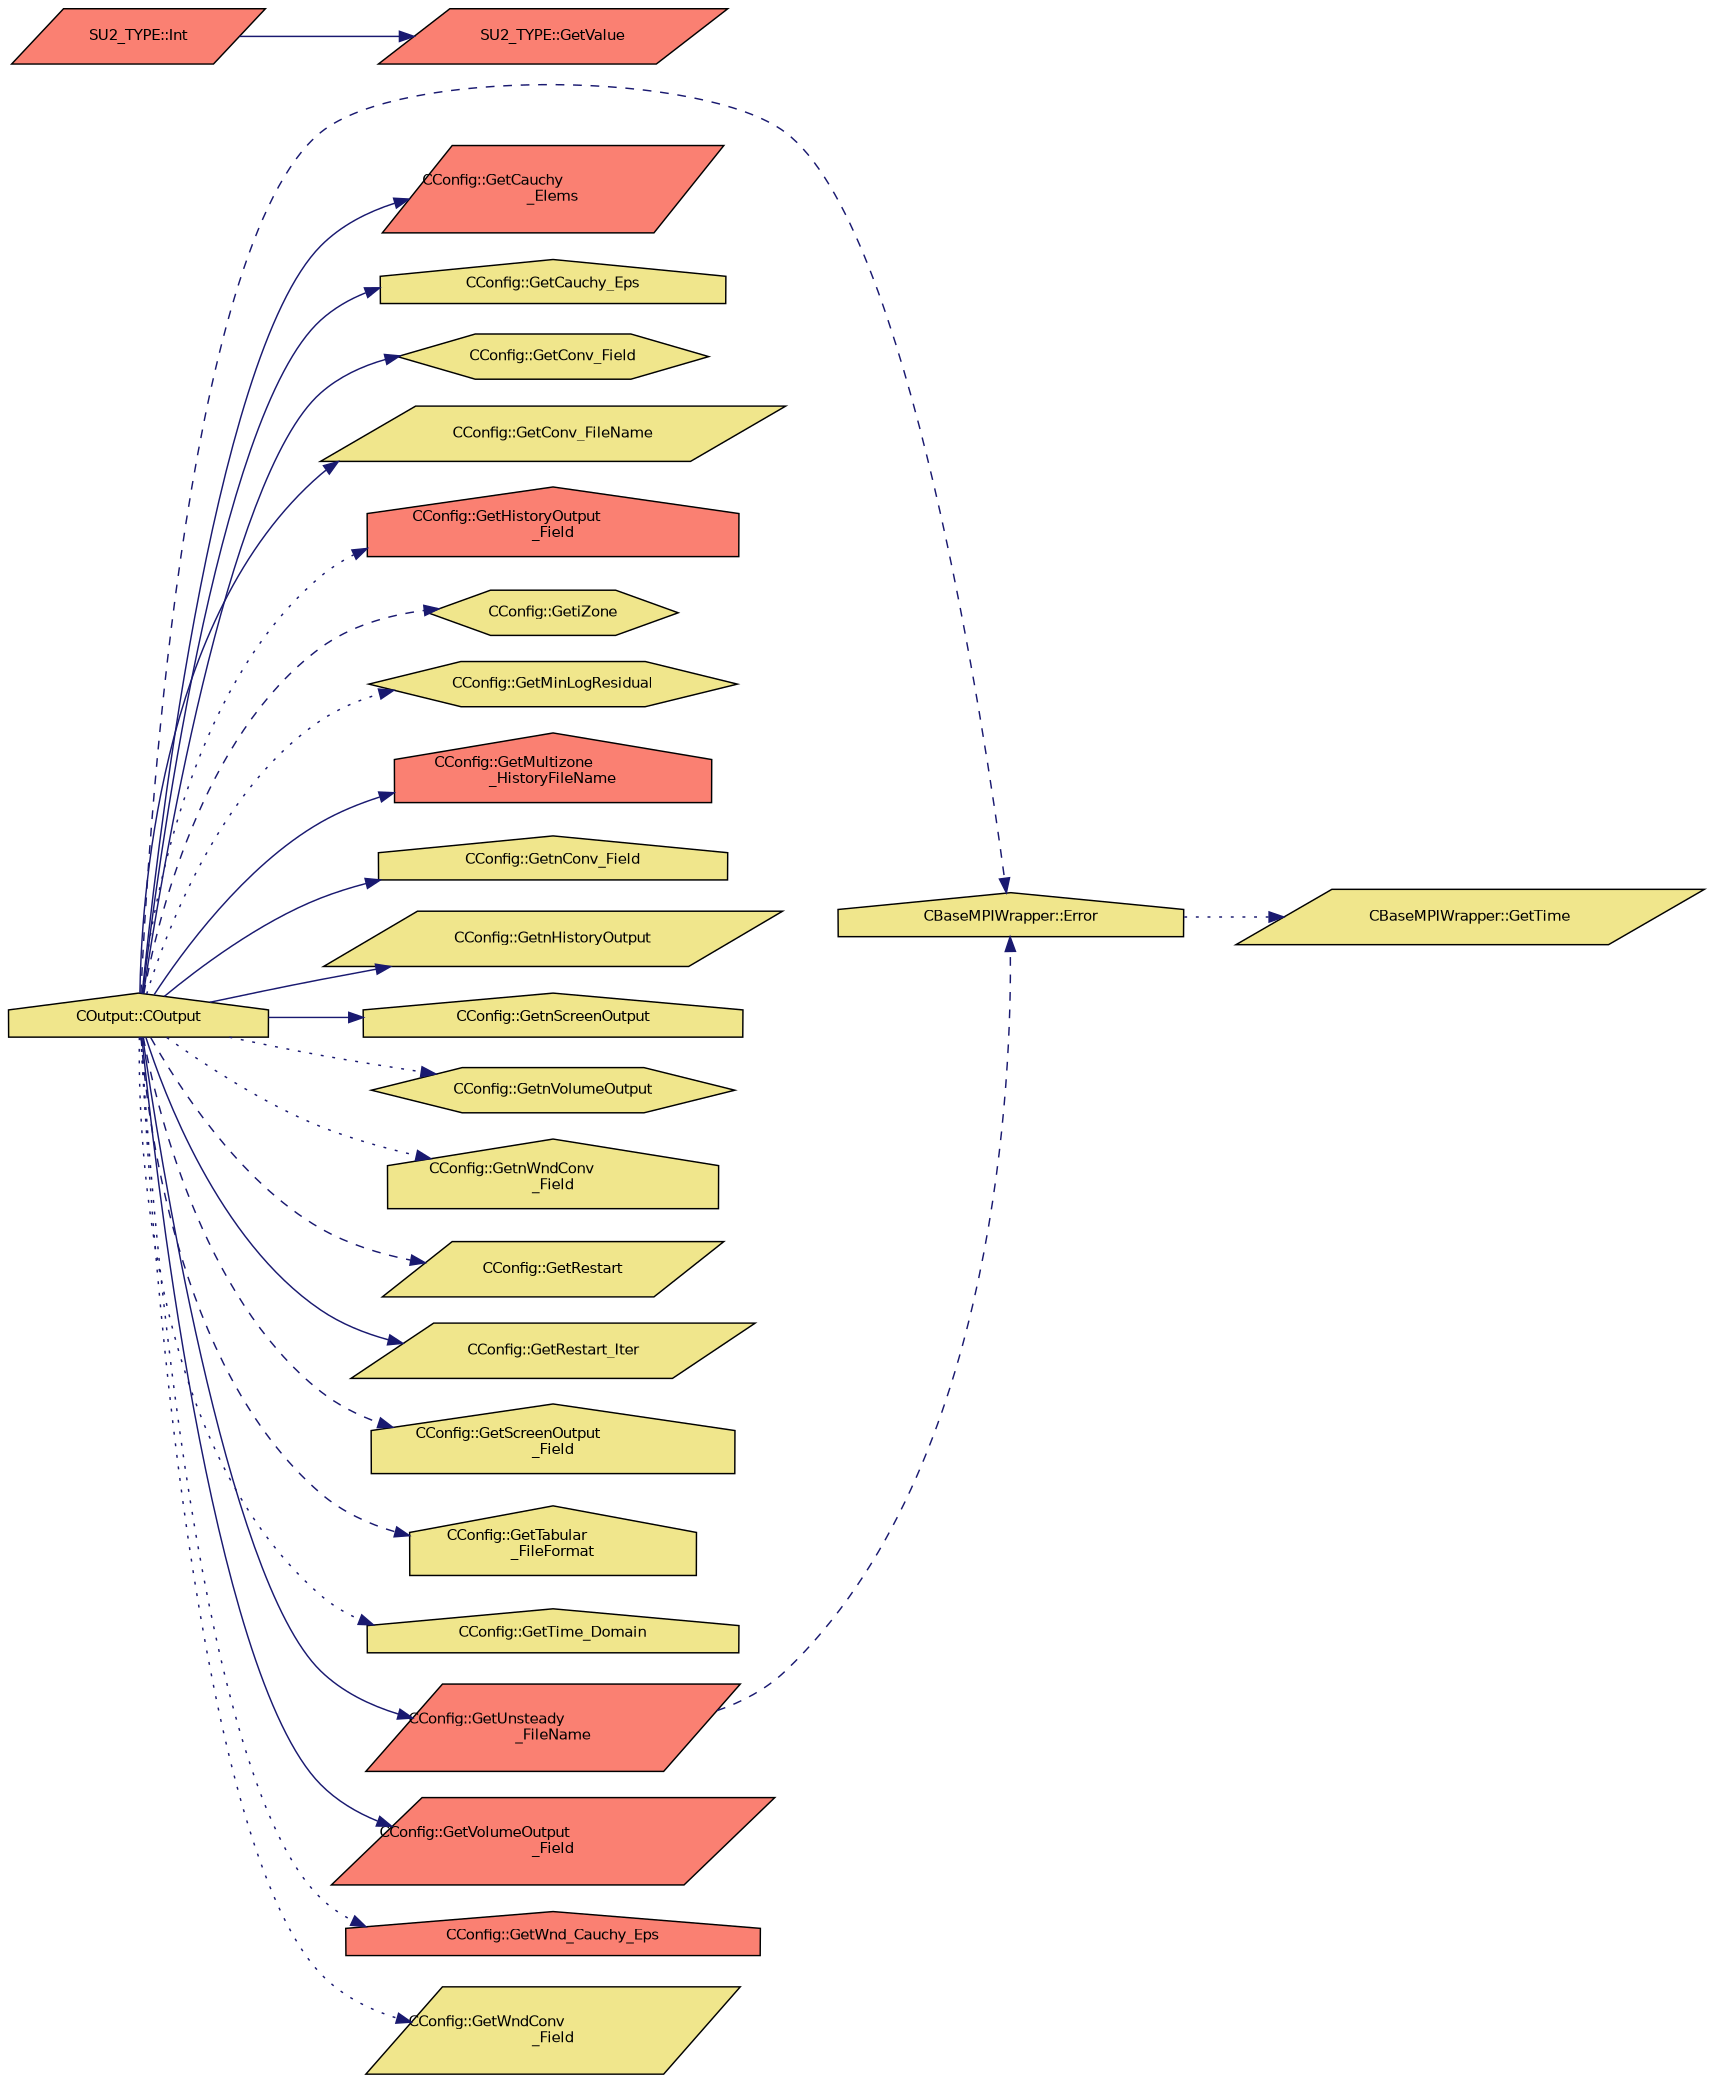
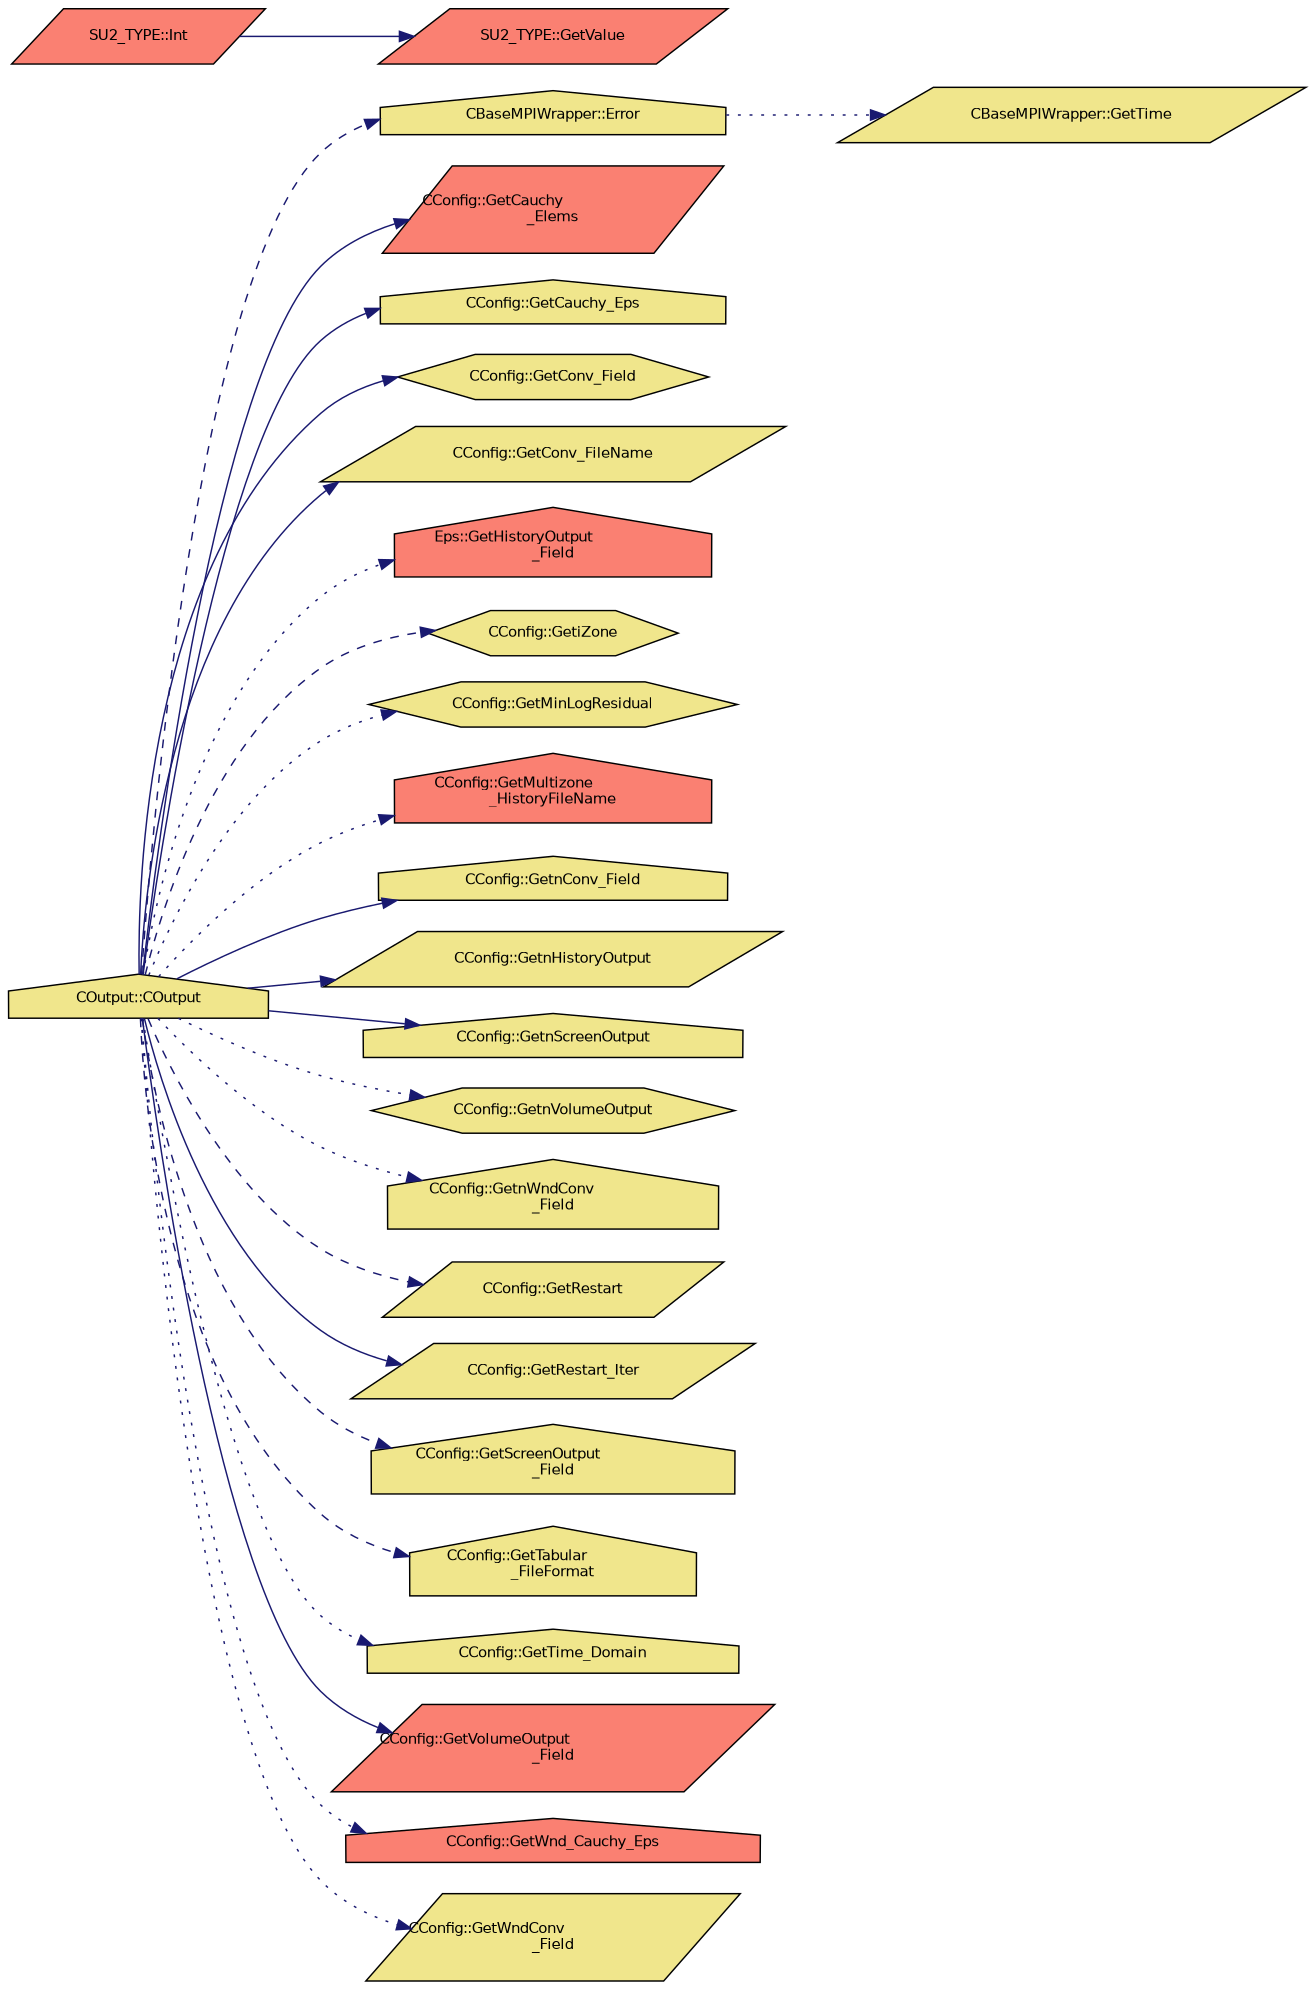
node "CConfig::GetHistoryOutput _Field": label "CConfig::GetHistoryOutput _Field" -> "Eps::GetHistoryOutput _Field"
edge "COutput::COutput" -> "CConfig::GetMultizone _HistoryFileName": style solid -> dotted
node "CConfig::GetUnsteady _FileName": removed
